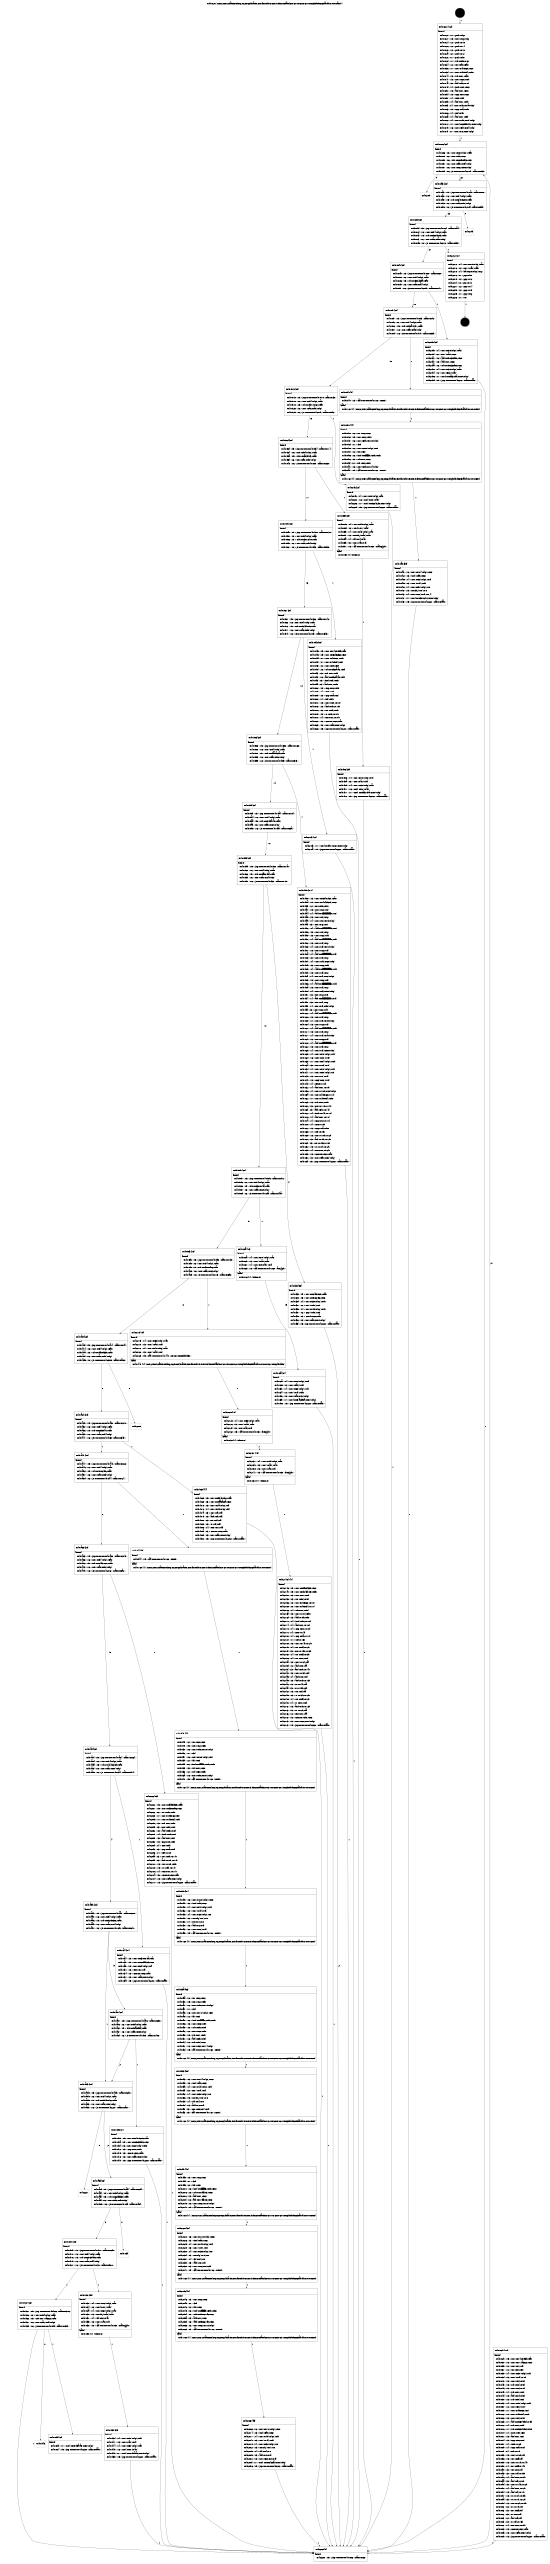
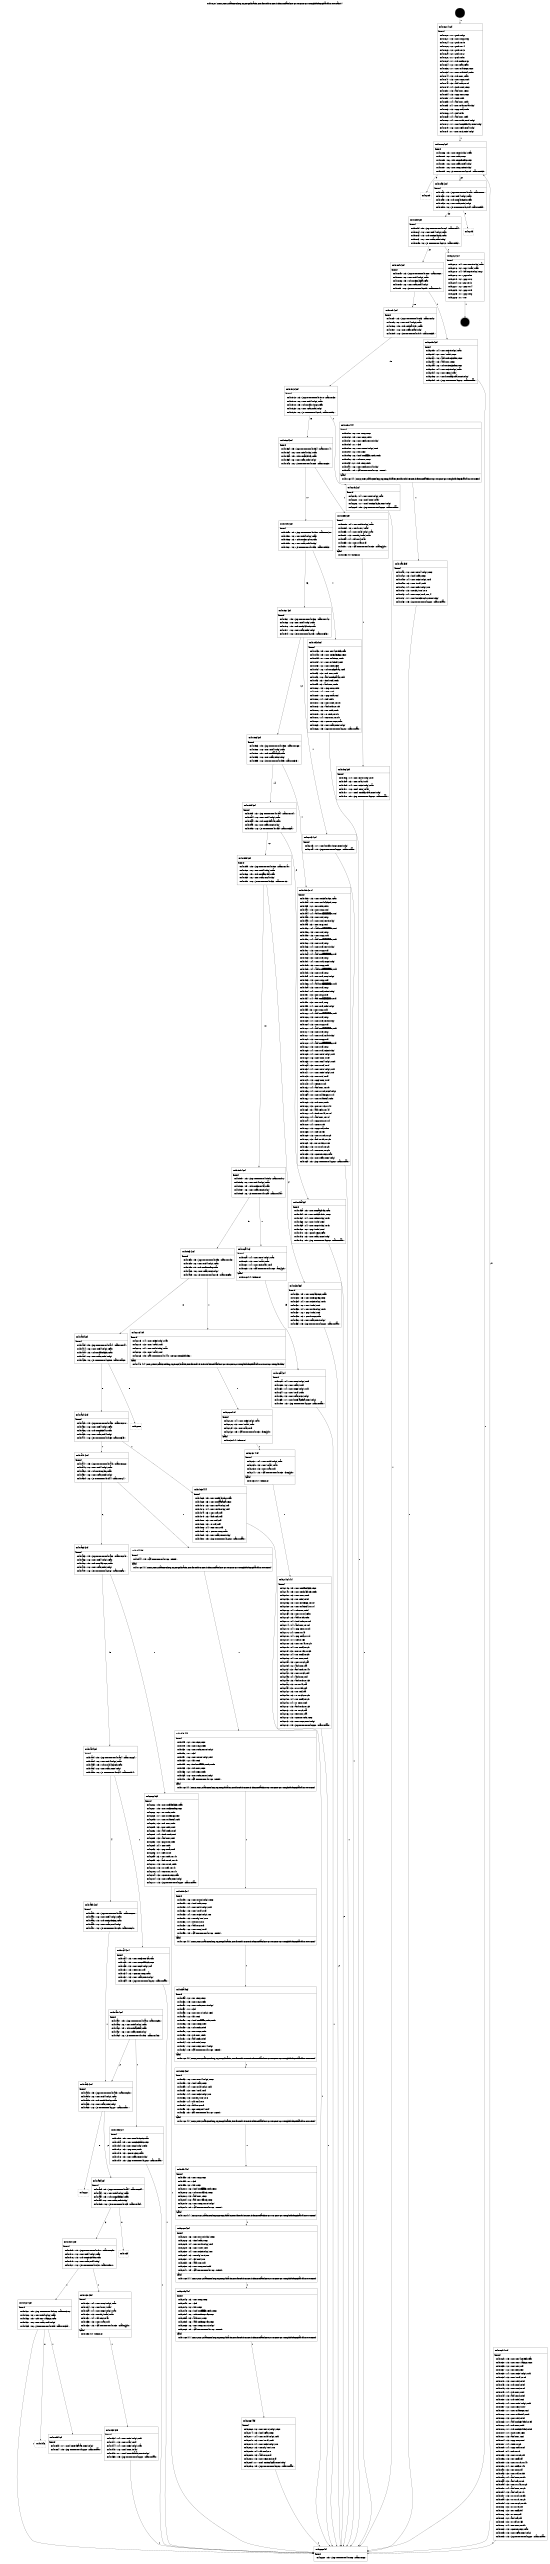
node "0x401d7b [5]": removed
node "0x401d5a [33]": added
edge "0x401a9b [28]" -> "0x401ab7 [28]": removed, label "3"
